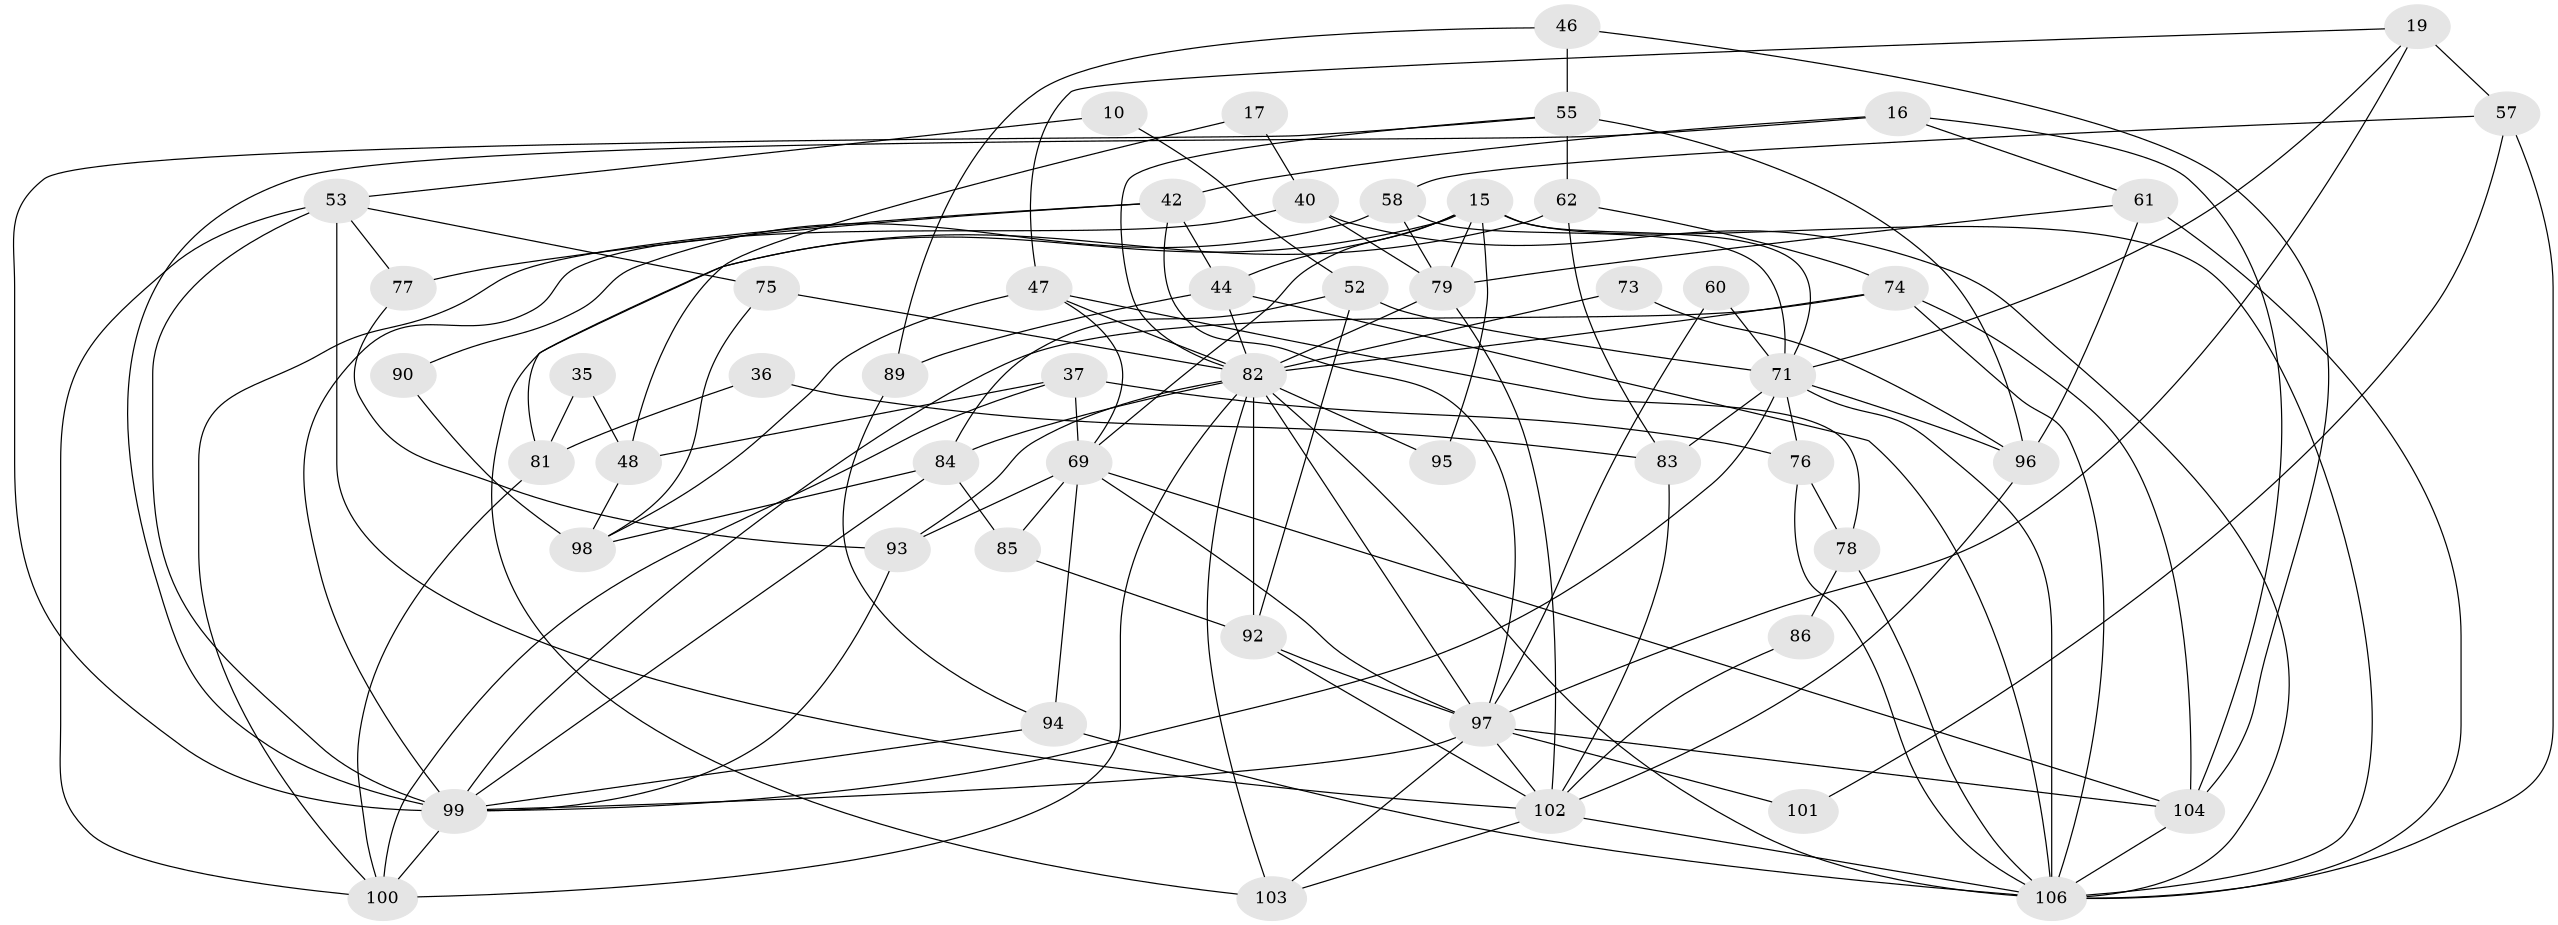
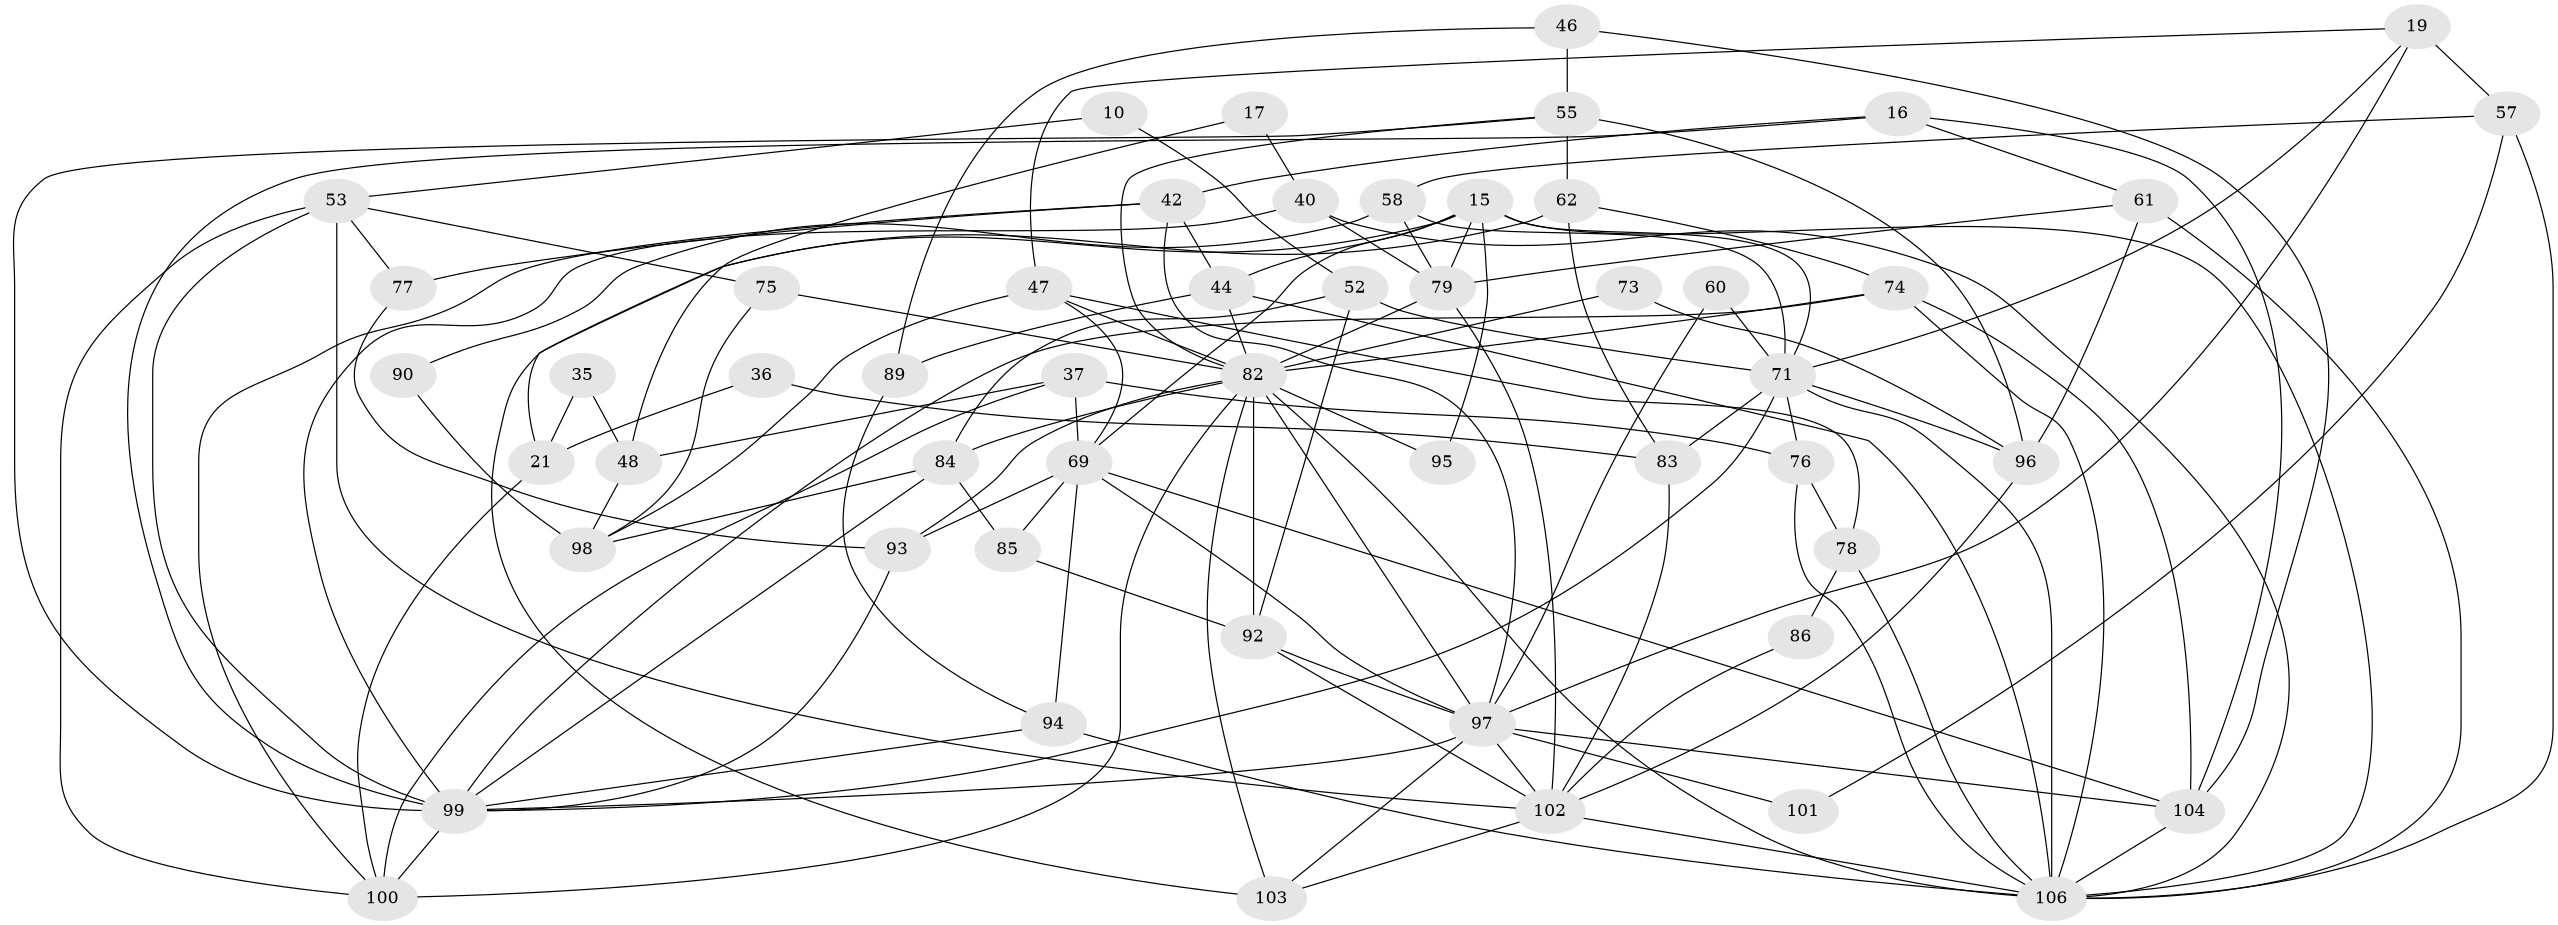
node "81": label "81" -> "21"
